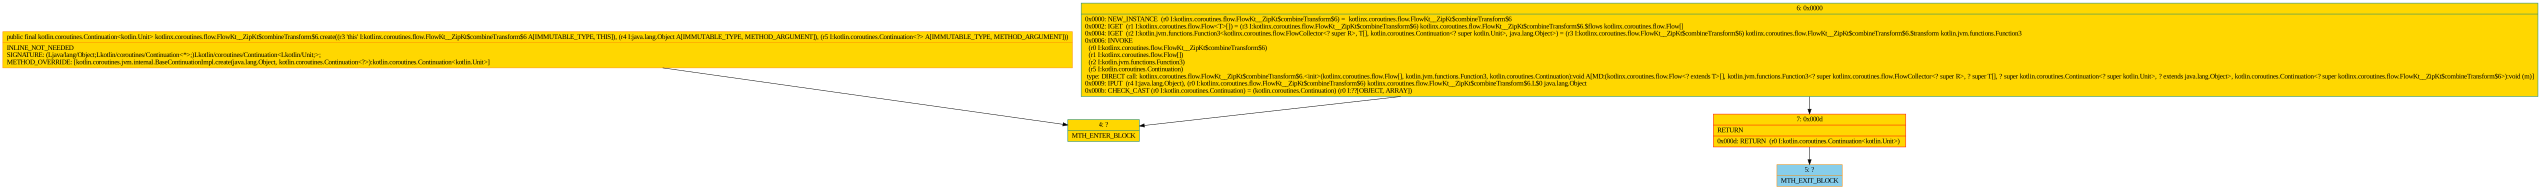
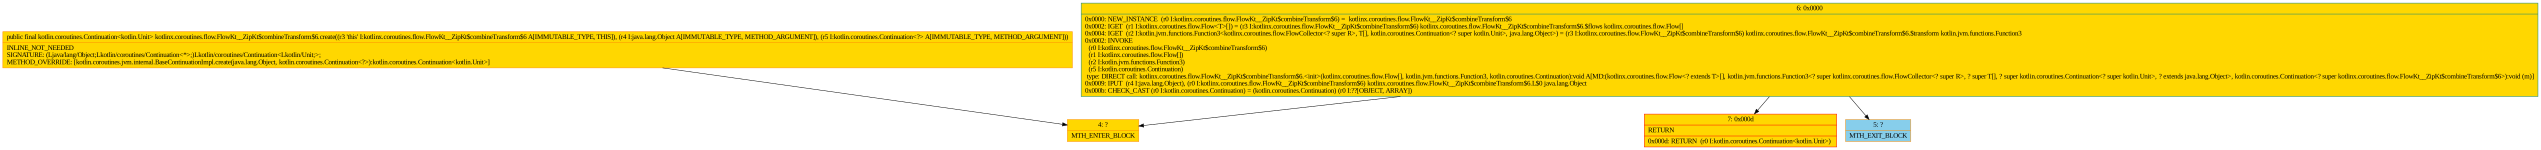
node "6: 0x0000": text "0x0006: INVOKE" -> "0x0002: INVOKE"
node "4: ?": color teal -> darkorange
edge "7: 0x000d" -> "5: ?": now "6: 0x0000" -> "5: ?"
